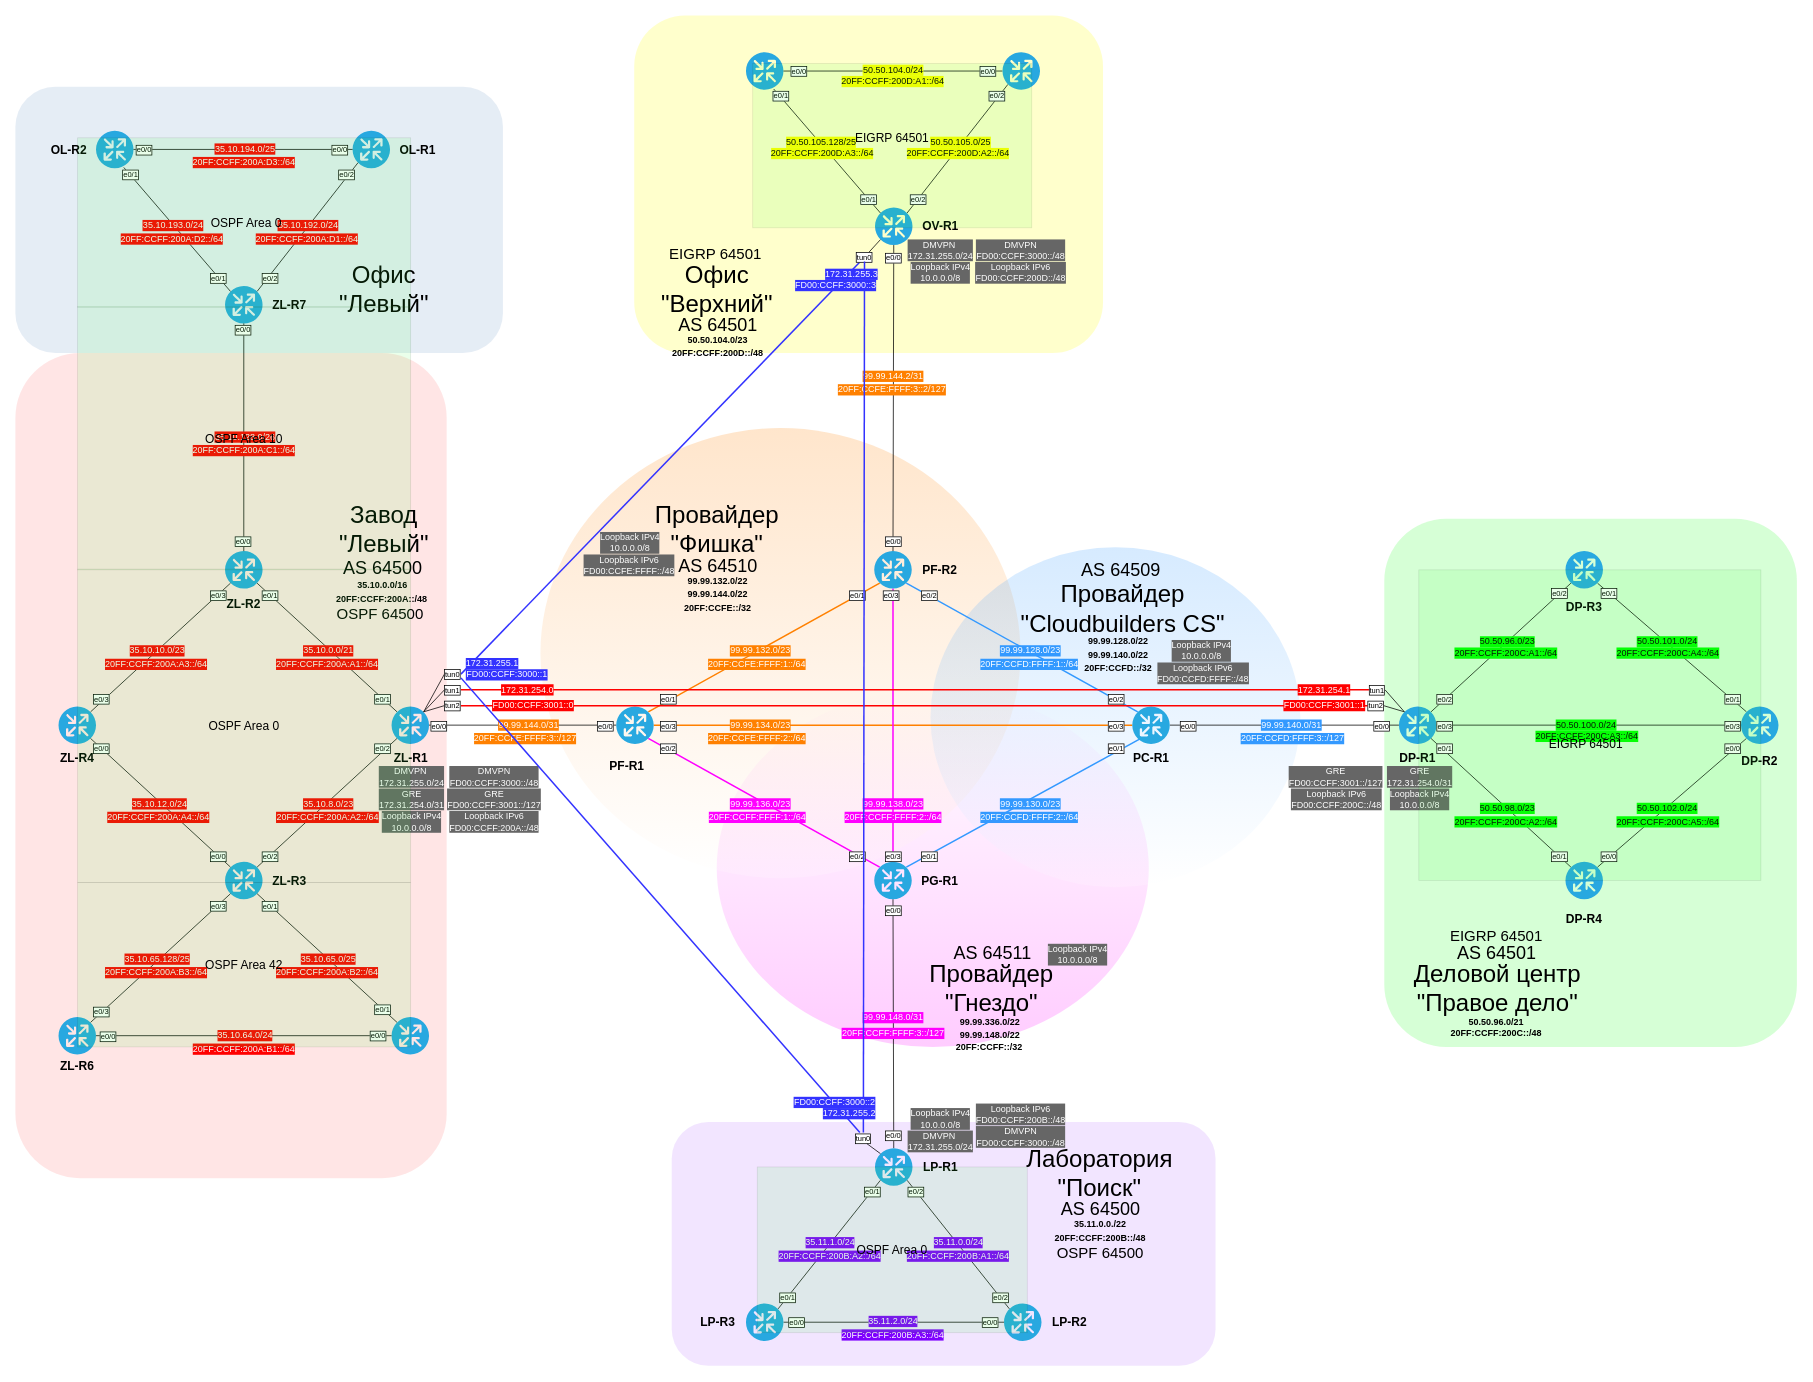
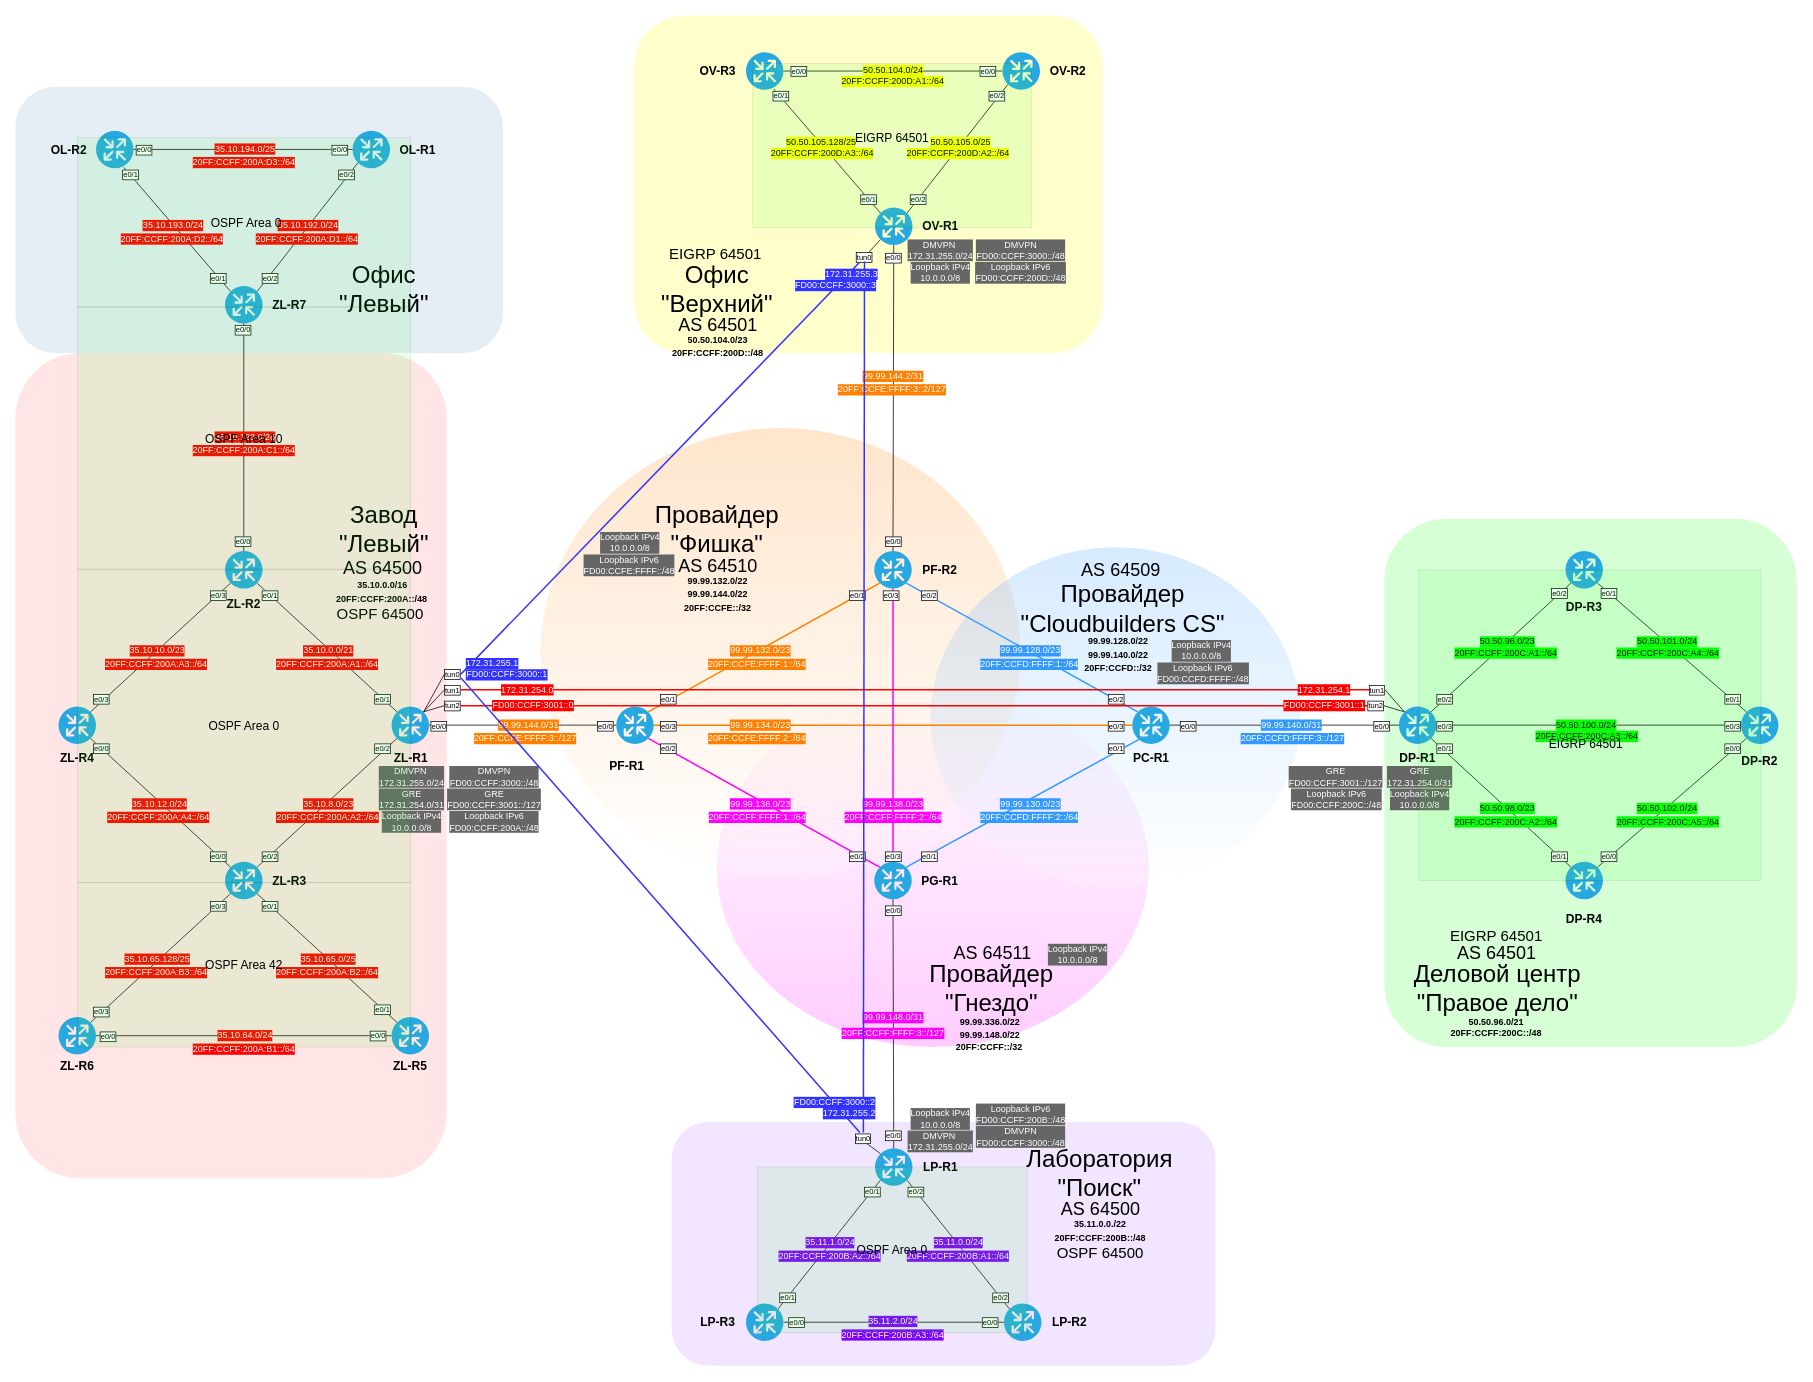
node "OV-R3": added
node "OV-R2": added
node "ZL-R5": added
